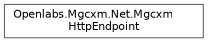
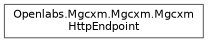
node "Openlabs.Mgcxm.Net.Mgcxm HttpEndpoint": label "Openlabs.Mgcxm.Net.Mgcxm HttpEndpoint" -> "Openlabs.Mgcxm.Mgcxm.Mgcxm HttpEndpoint"
